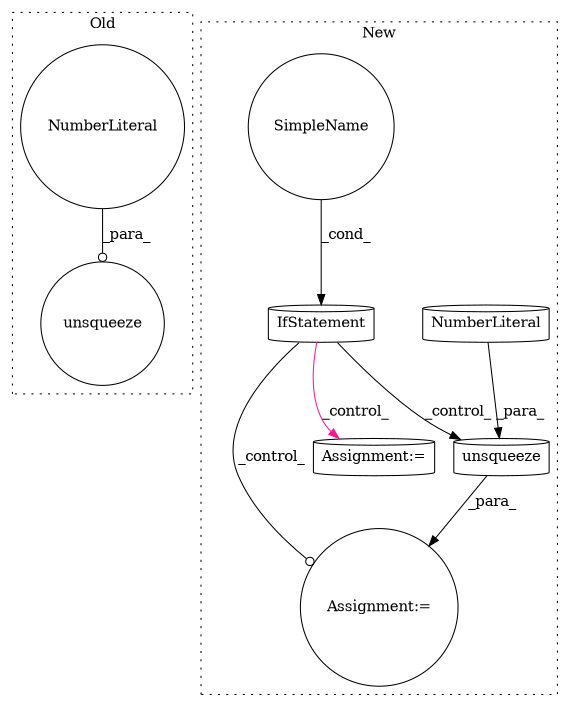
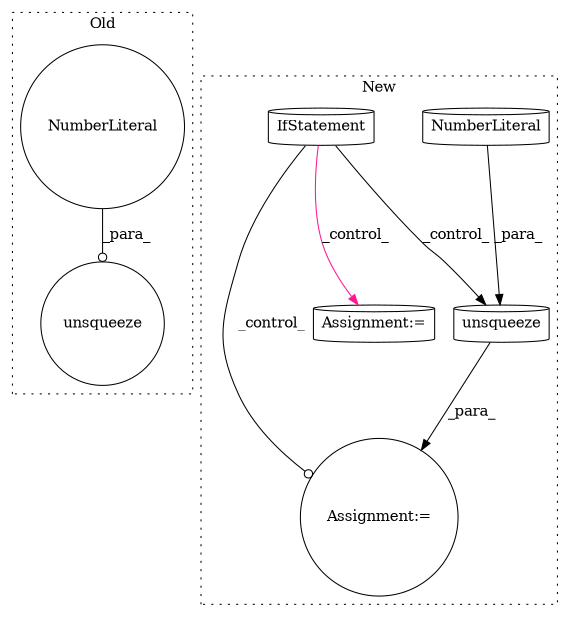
node "SimpleName": removed
